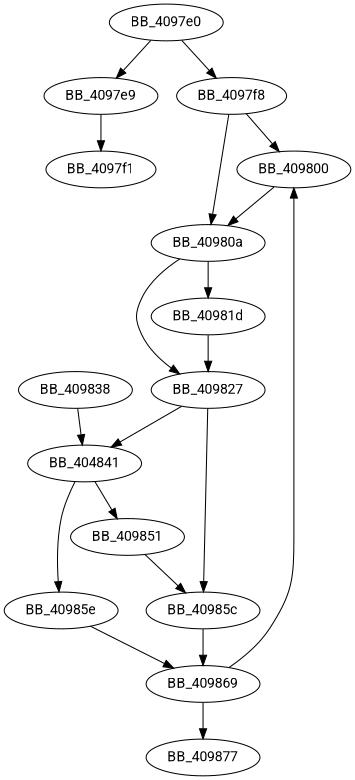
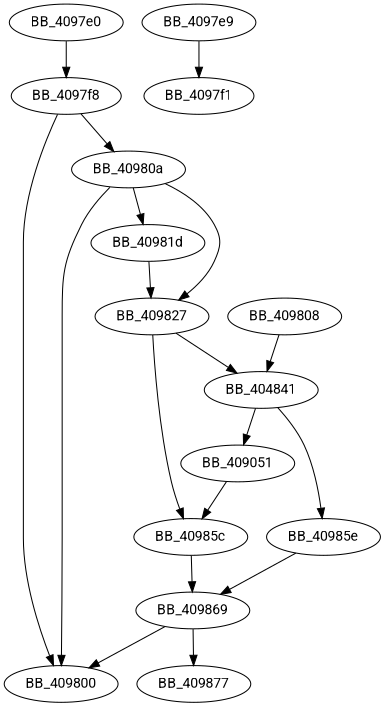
edge "BB_4097e0" -> "BB_4097e9": removed
edge "BB_409800" -> "BB_40980a": reversed
node "BB_409838": label "BB_409838" -> "BB_409808"
node "BB_409851": label "BB_409851" -> "BB_409051"
